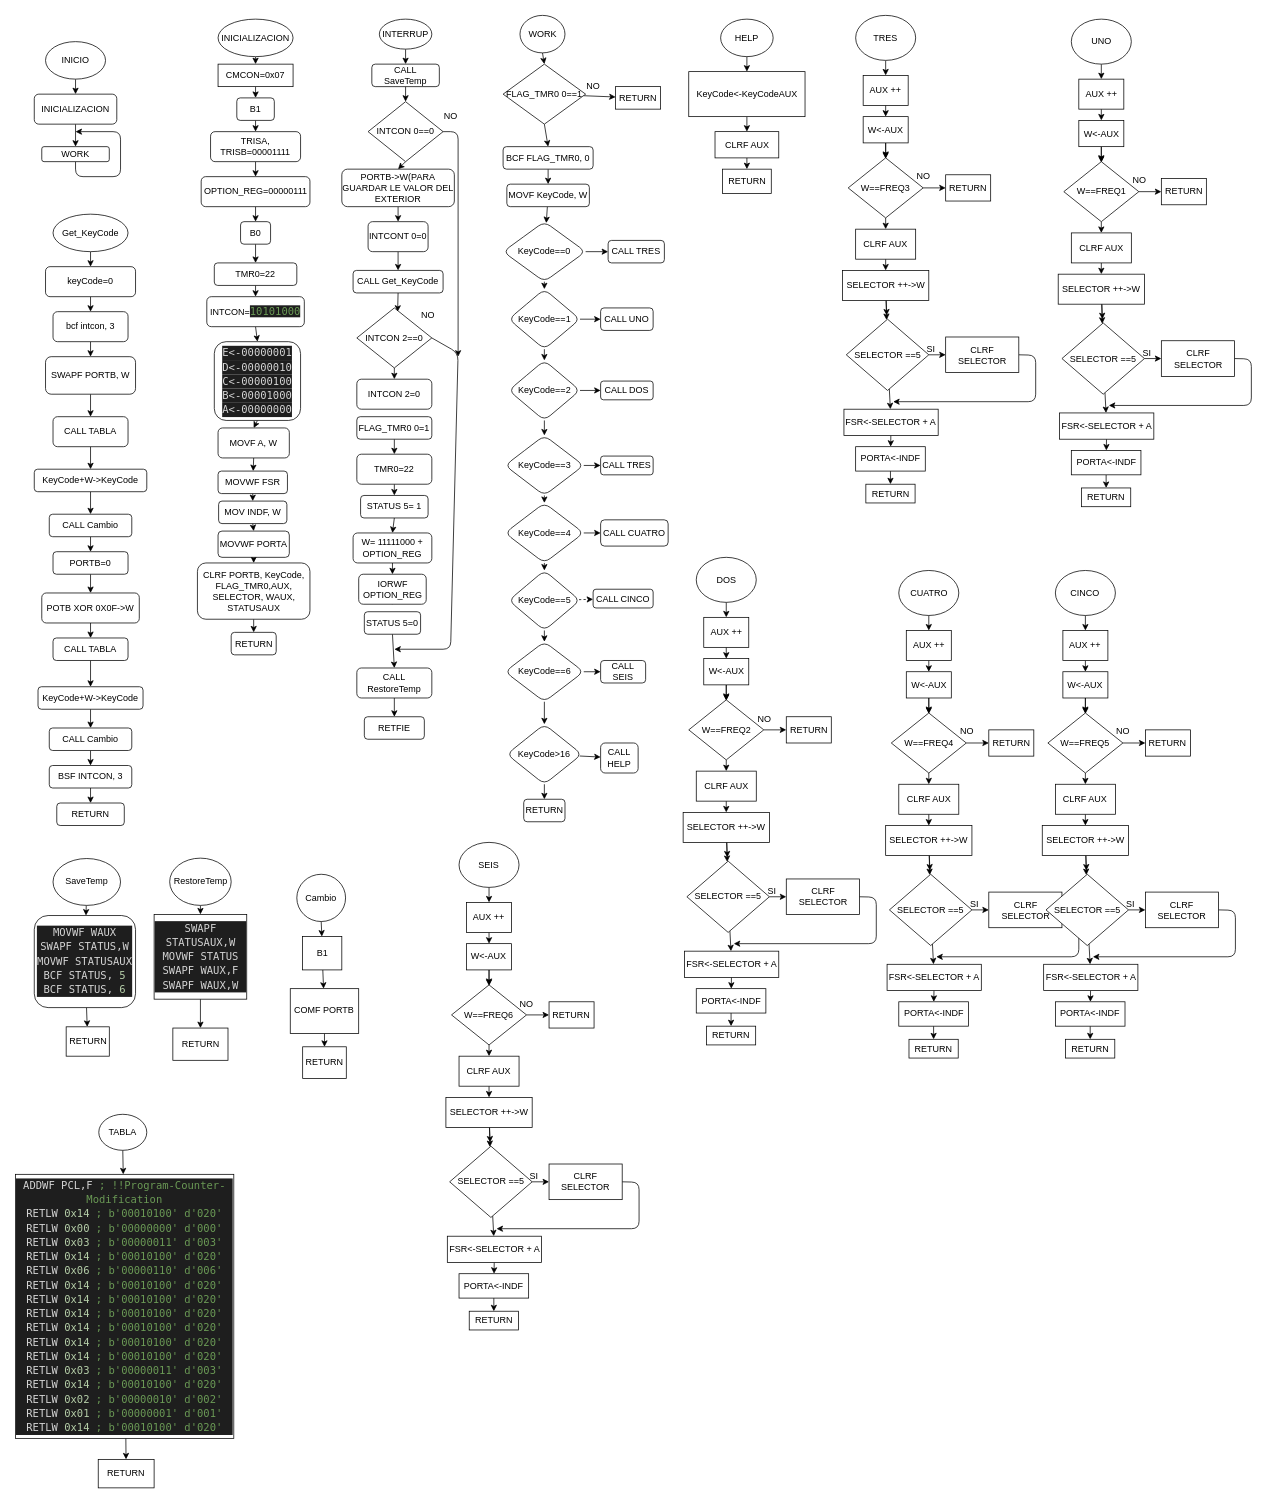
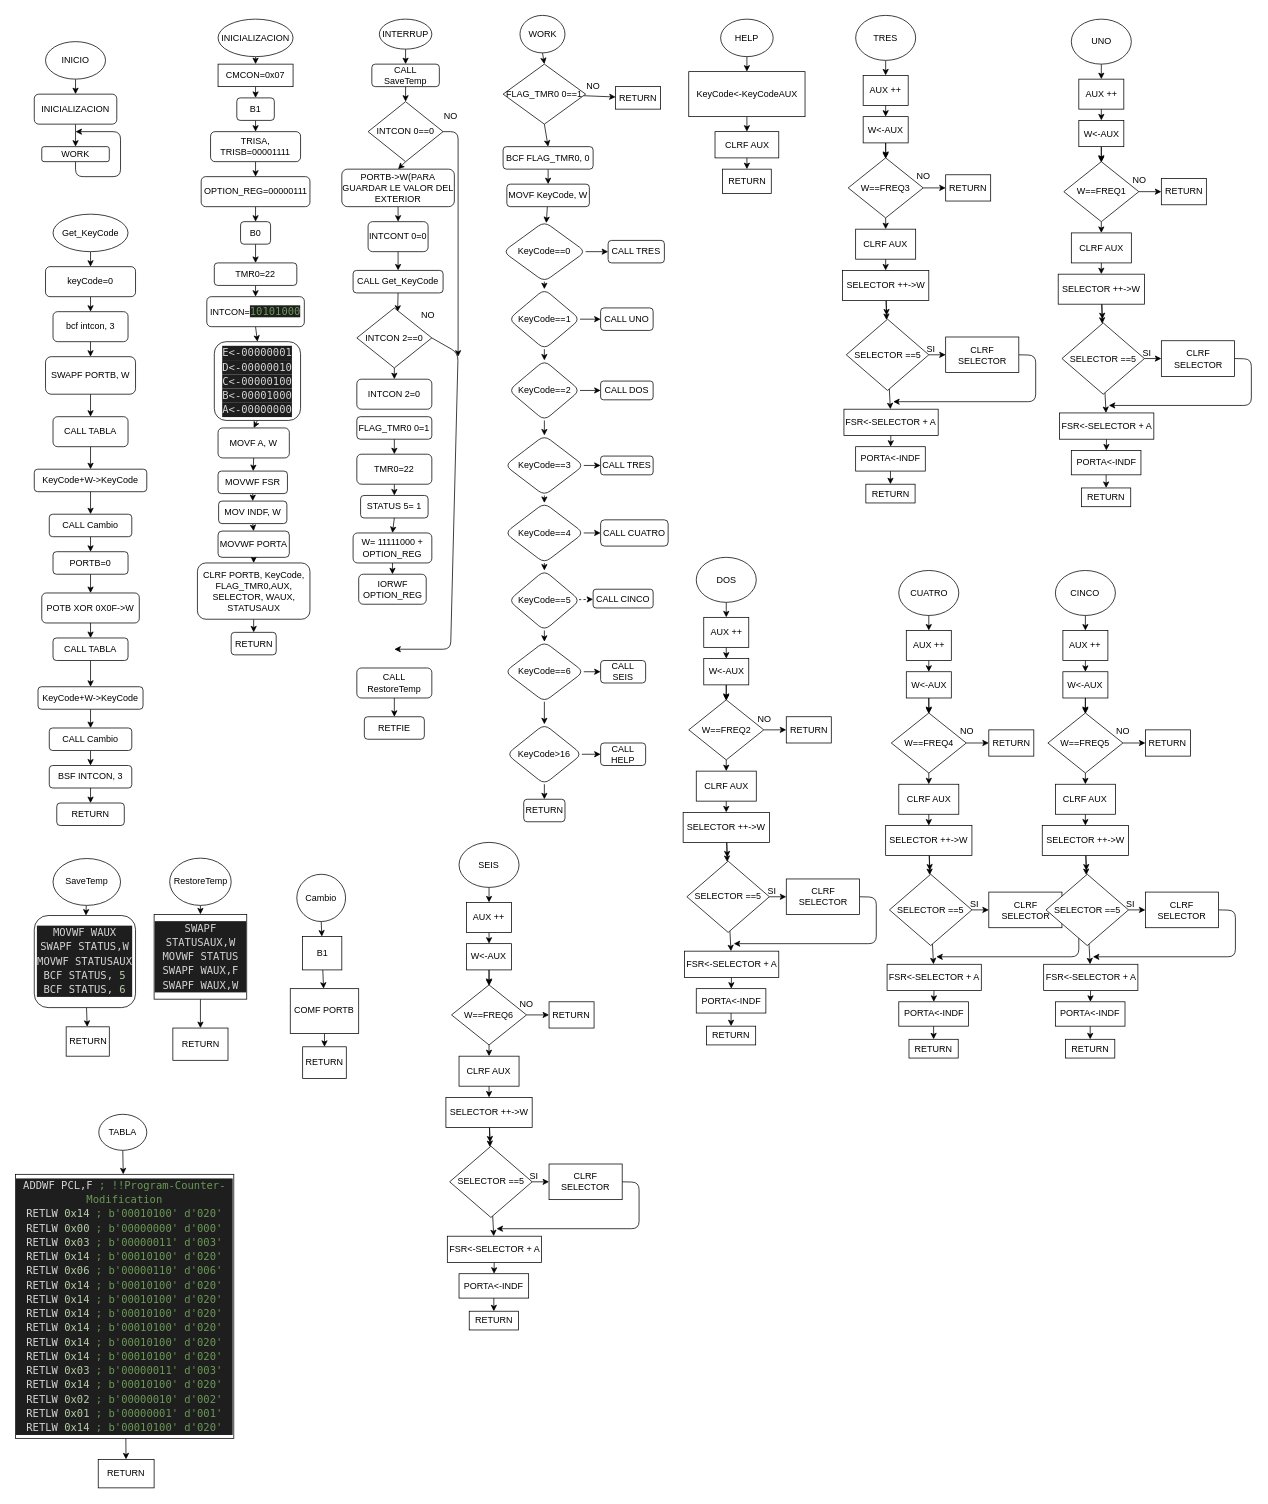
node "STATUS 5=0": removed
edge "STATUS 5=0" -> "CALL RestoreTemp": removed
node "CALL HELP": size 38x30 -> 45x23
